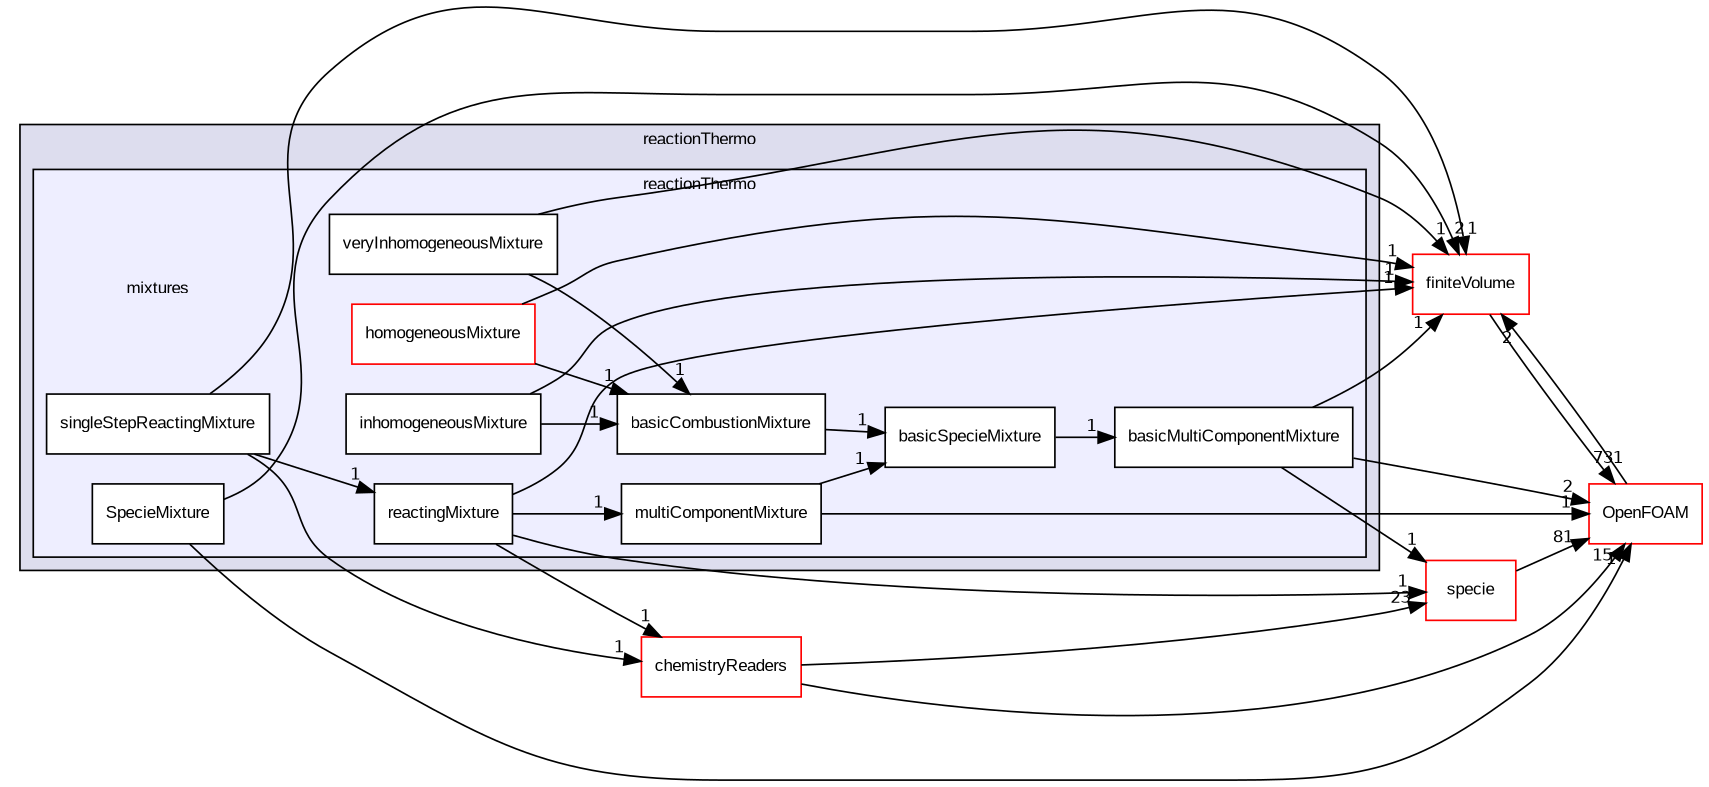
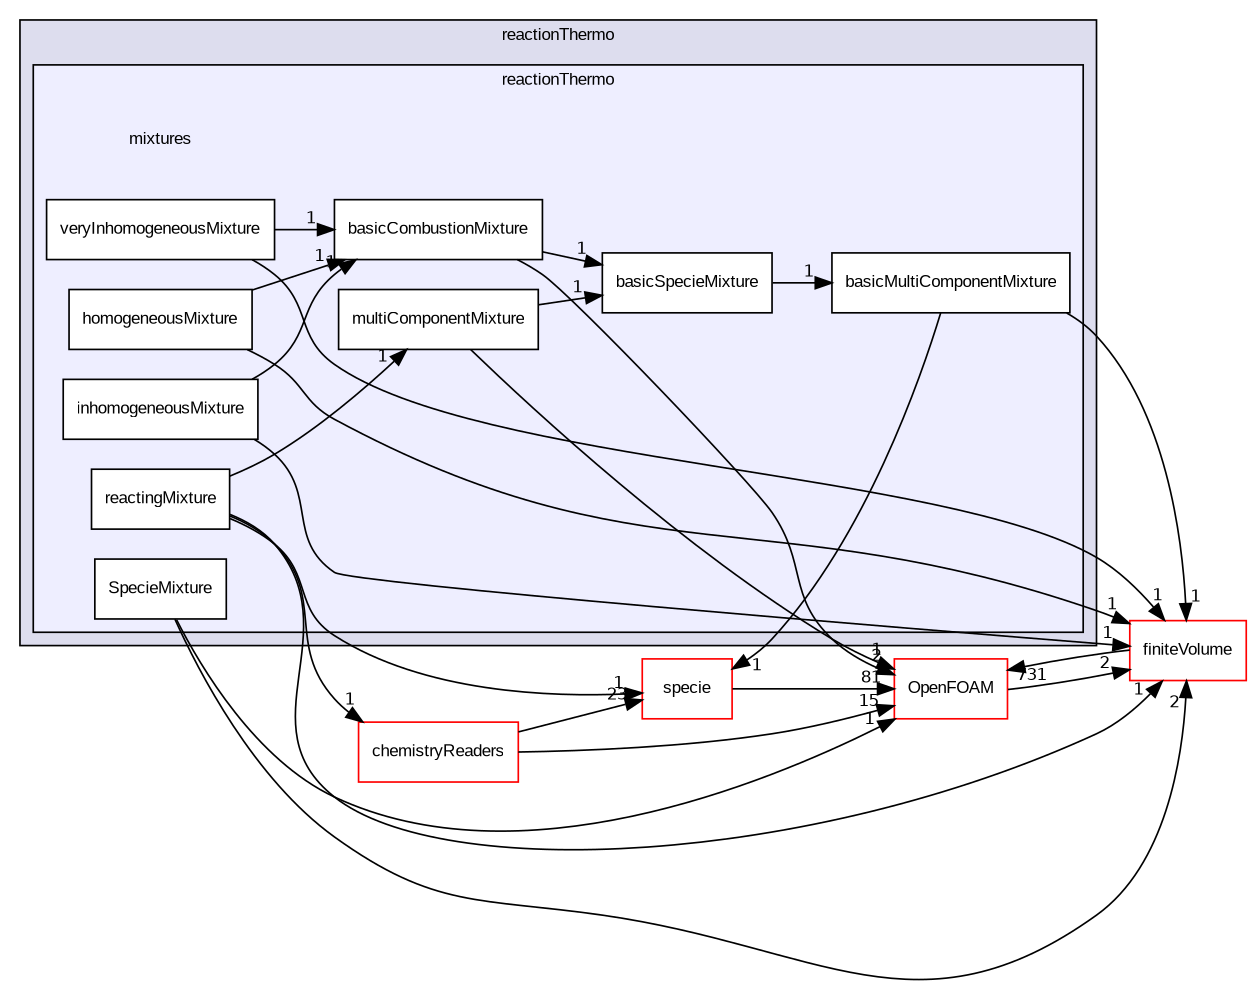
node "homogeneousMixture": color red -> black
node "singleStepReactingMixture": removed
edge "basicMultiComponentMixture" -> "OpenFOAM": now "basicCombustionMixture" -> "OpenFOAM"
